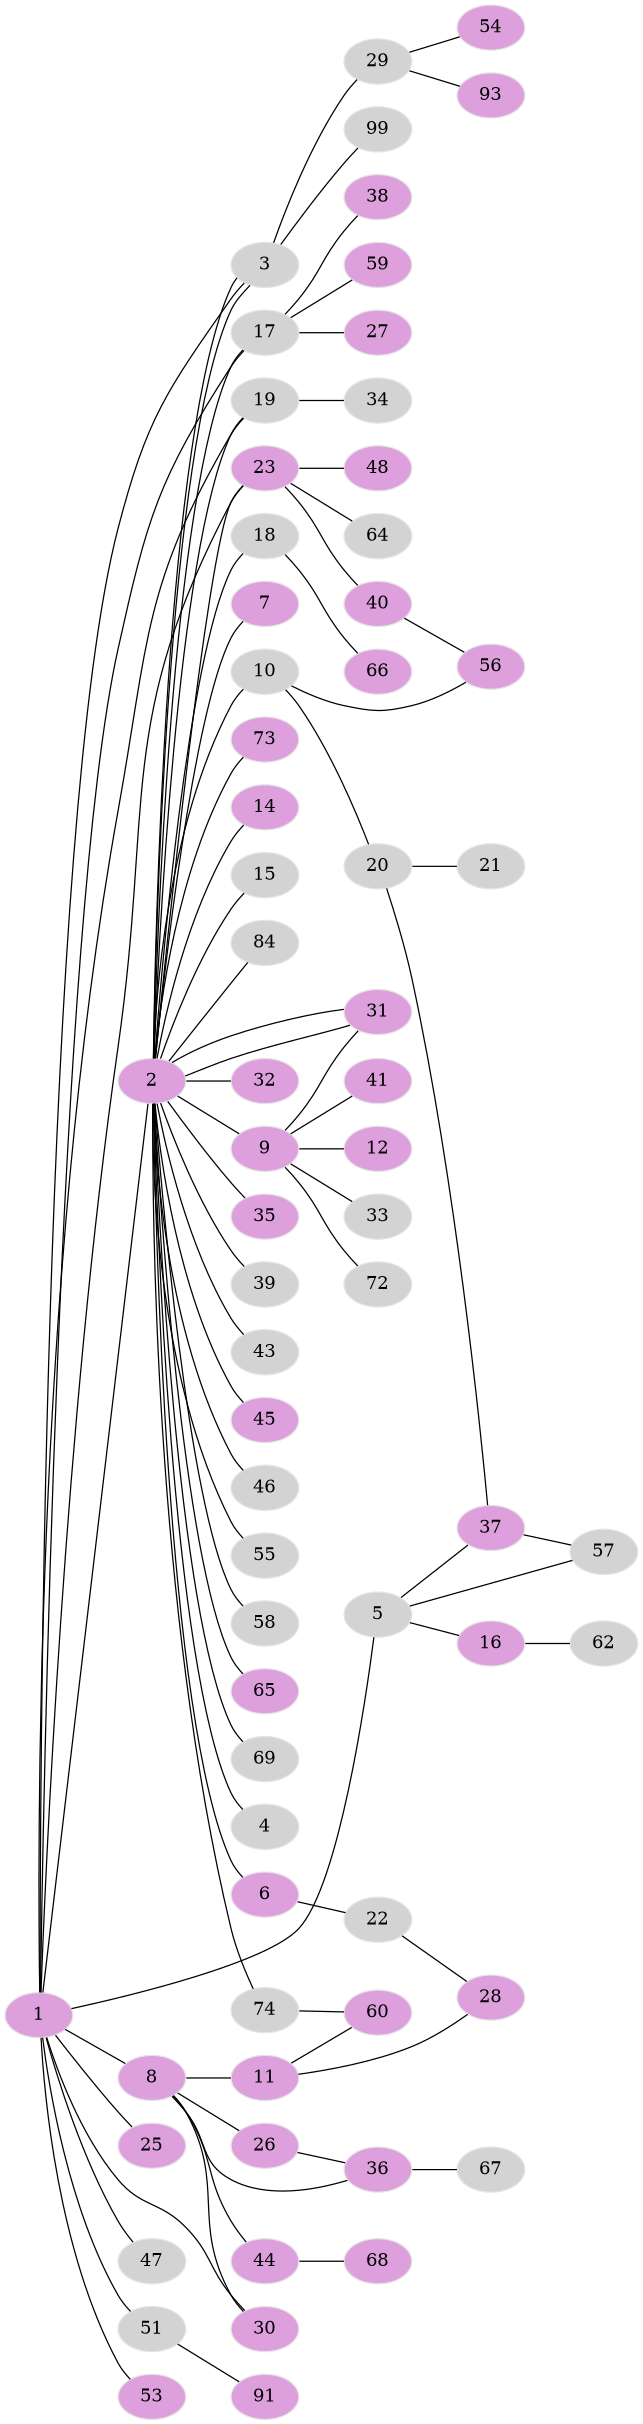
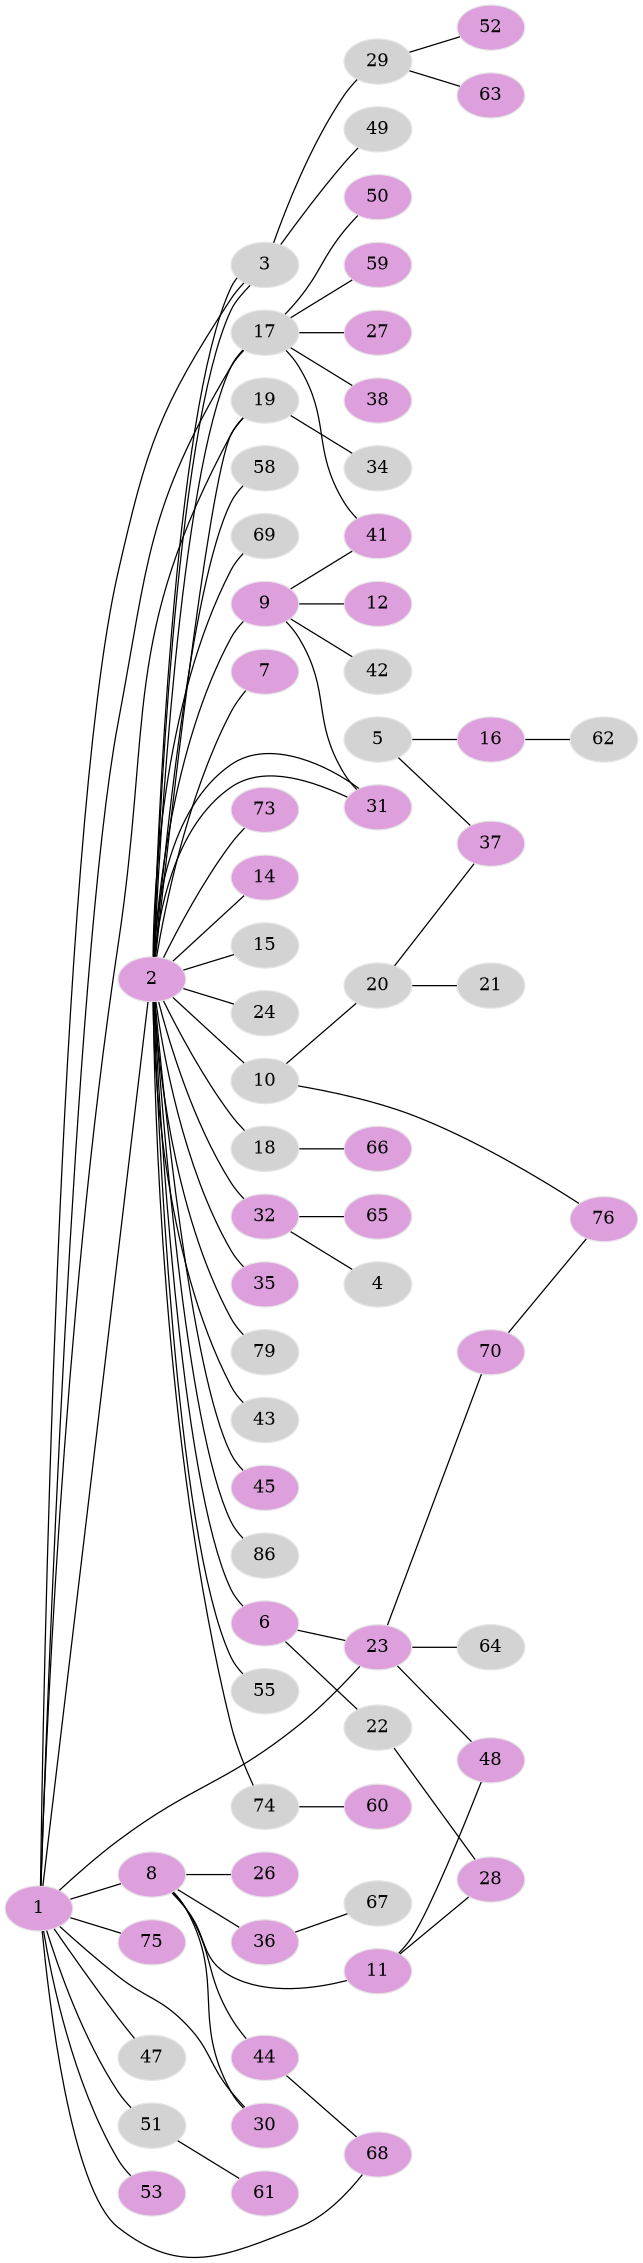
node "54": label "54" -> "52"
node "93": label "93" -> "63"
node "99": label "99" -> "49"
node "50": added
edge "17" -- "41": added
node "40": label "40" -> "70"
node "56": label "56" -> "76"
edge "23" -- "2": now "23" -- "6"
node "84": label "84" -> "24"
node "33": removed
node "39": label "39" -> "79"
node "72": label "72" -> "42"
edge "2" -- "65": now "32" -- "65"
node "46": label "46" -> "86"
node "57": removed
edge "2" -- "4": now "32" -- "4"
edge "5" -- "1": now "68" -- "1"
edge "60" -- "11": now "48" -- "11"
node "25": label "25" -> "75"
edge "26" -- "36": removed
node "91": label "91" -> "61"
